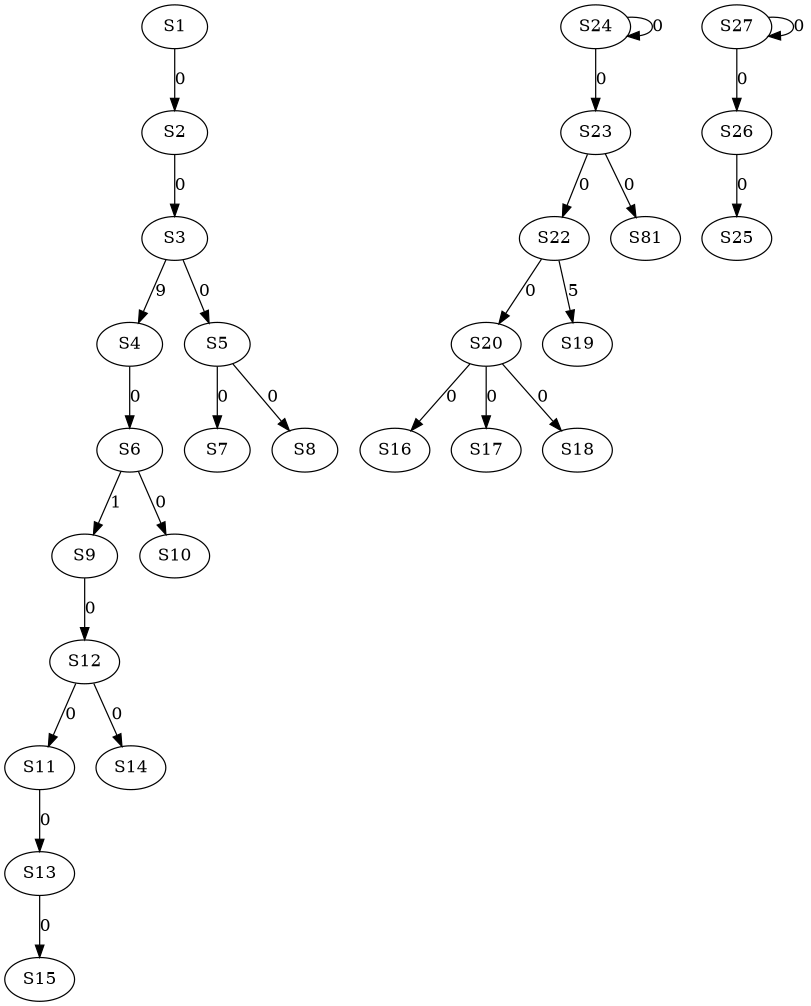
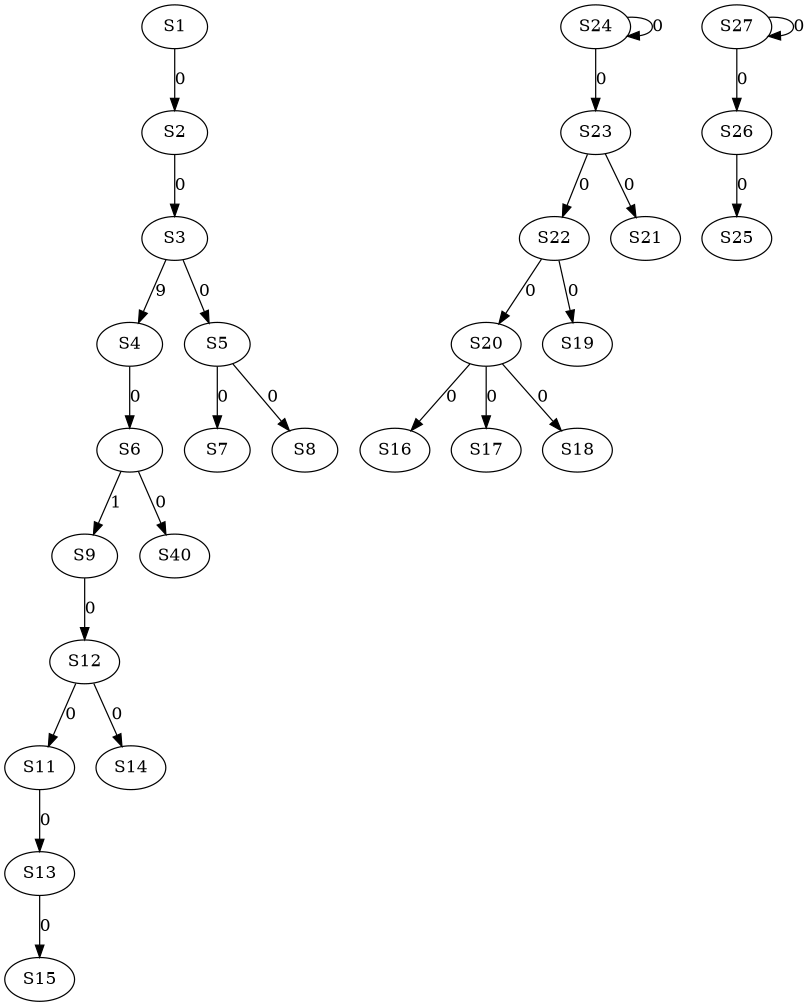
node "S81": label "S81" -> "S21"
edge "S22" -> "S19": label "5" -> "0"
node "S10": label "S10" -> "S40"
